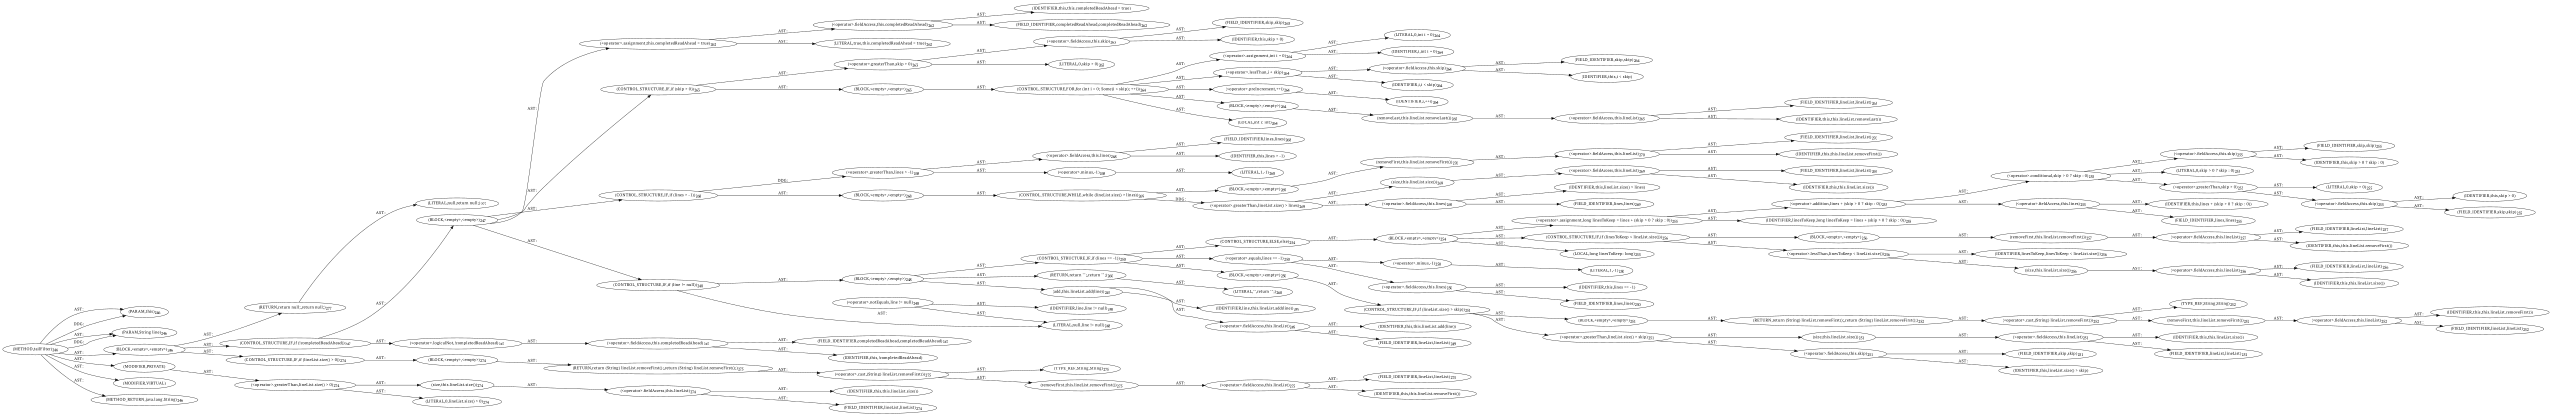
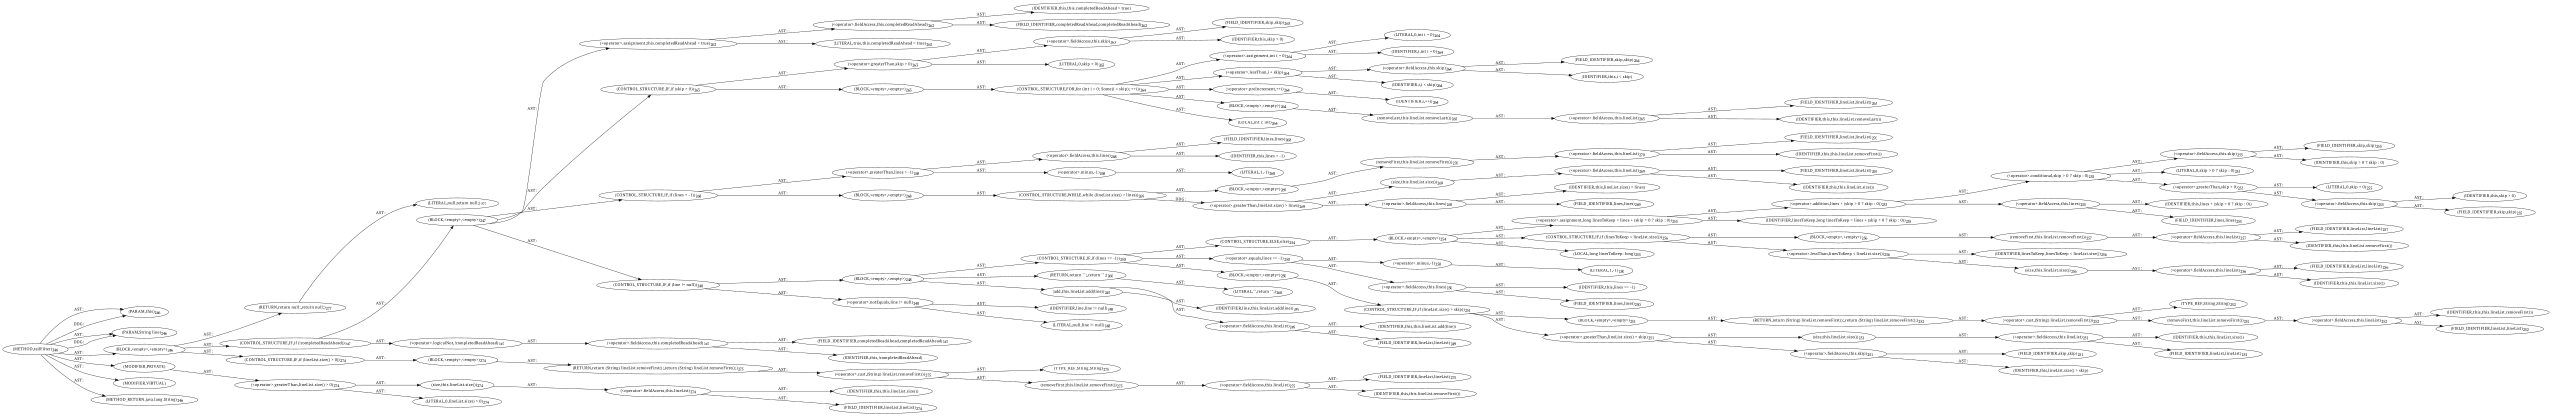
edge "(CONTROL_STRUCTURE,IF,if (lines > -1))" -> "(<operator>.greaterThan,lines > -1)": label "DDG: " -> "AST: "
edge "(CONTROL_STRUCTURE,IF,if (line != null))" -> "(LITERAL,null,line != null)": now "(CONTROL_STRUCTURE,IF,if (line != null))" -> "(<operator>.notEquals,line != null)"
